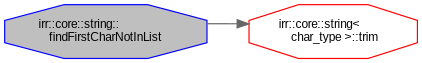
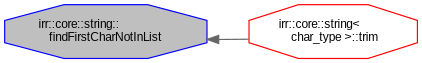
edge "irr::core::string:: findFirstCharNotInList" -> "irr::core::string< char_type >::trim": reversed
